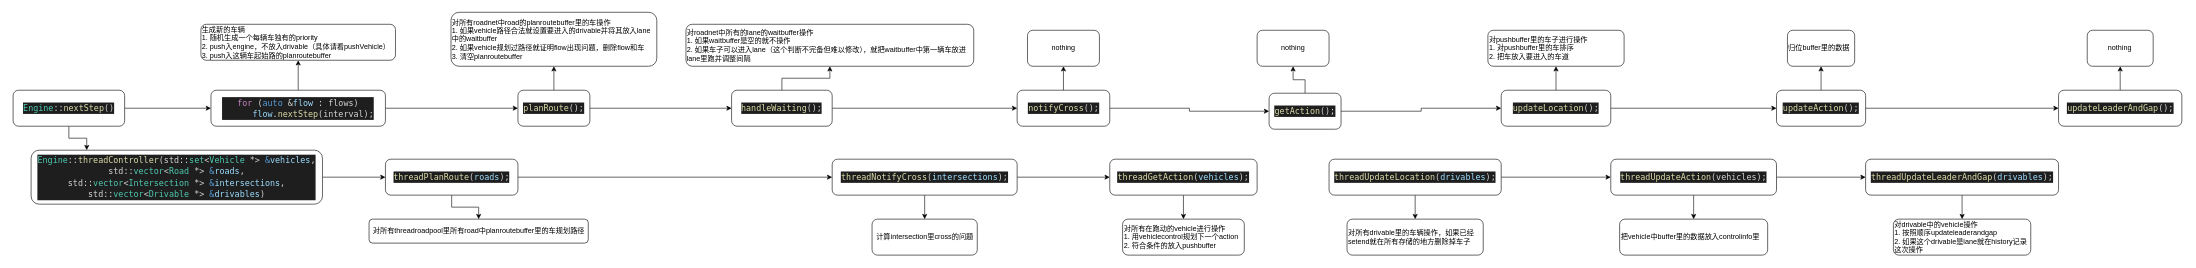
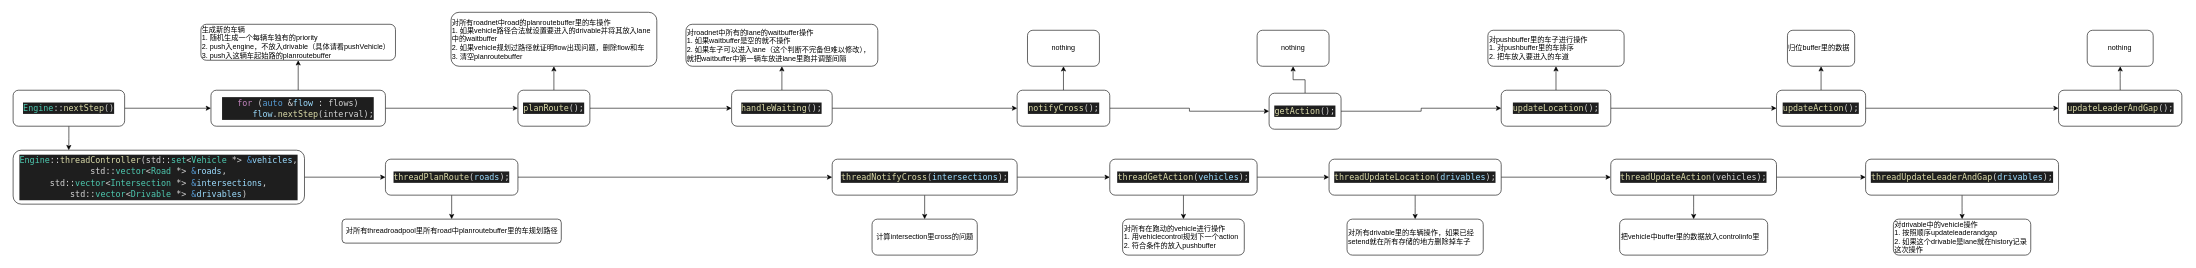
node "对roadnet中所有的lane的waitbuffer操作 1. 如果waitbuffer是空的就不操作 2. 如果车子可以进入lane（这个判断不完备但难以修改），就把waitbuffer中第一辆车放进lane里跑并调整间隔": size 288x42 -> 192x42
node "Engine::threadController(std::set<Vehicle *> &vehicles, std::vector<Road *> &roads, std::vector<Intersection *> &intersections, std::vector<Drivable *> &drivables)": moved (176, 177) -> (158, 177)
edge "threadGetAction(vehicles);" -> "threadUpdateLocation(drivables);": added
node "对所有threadroadpool里所有road中planroutebuffer里的车规划路径": moved (478, 231) -> (451, 231)
